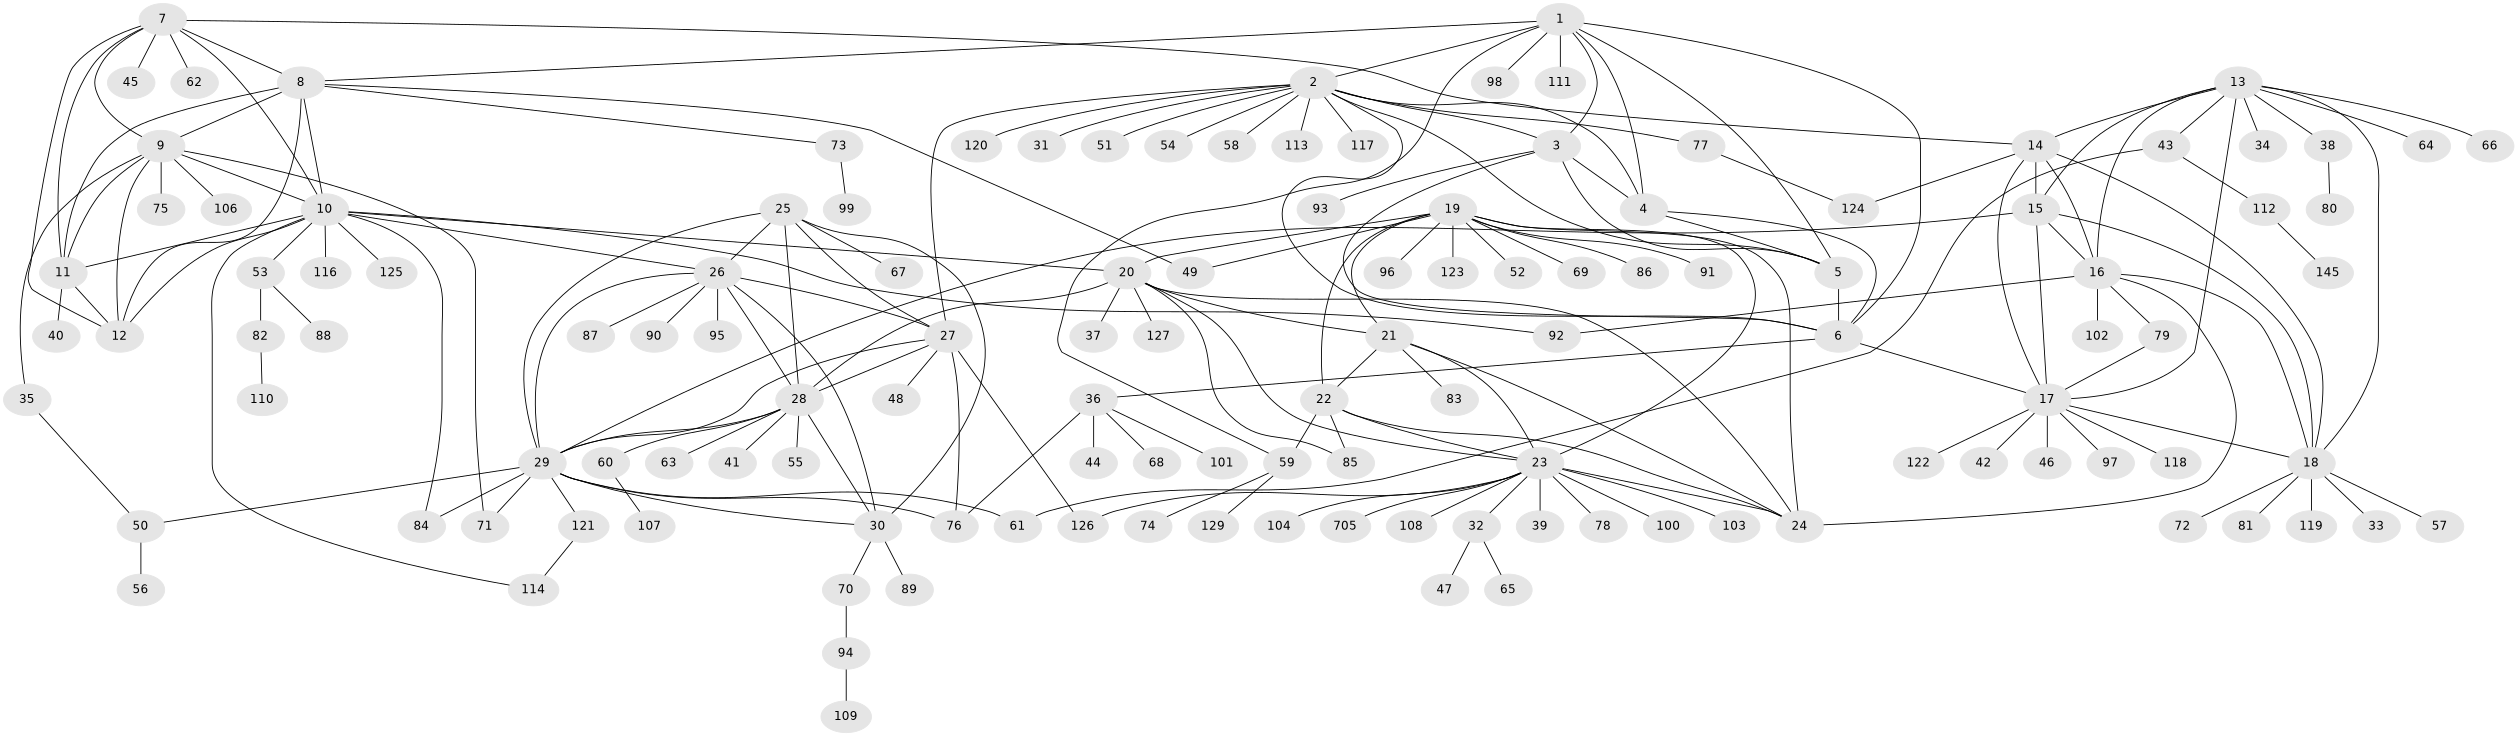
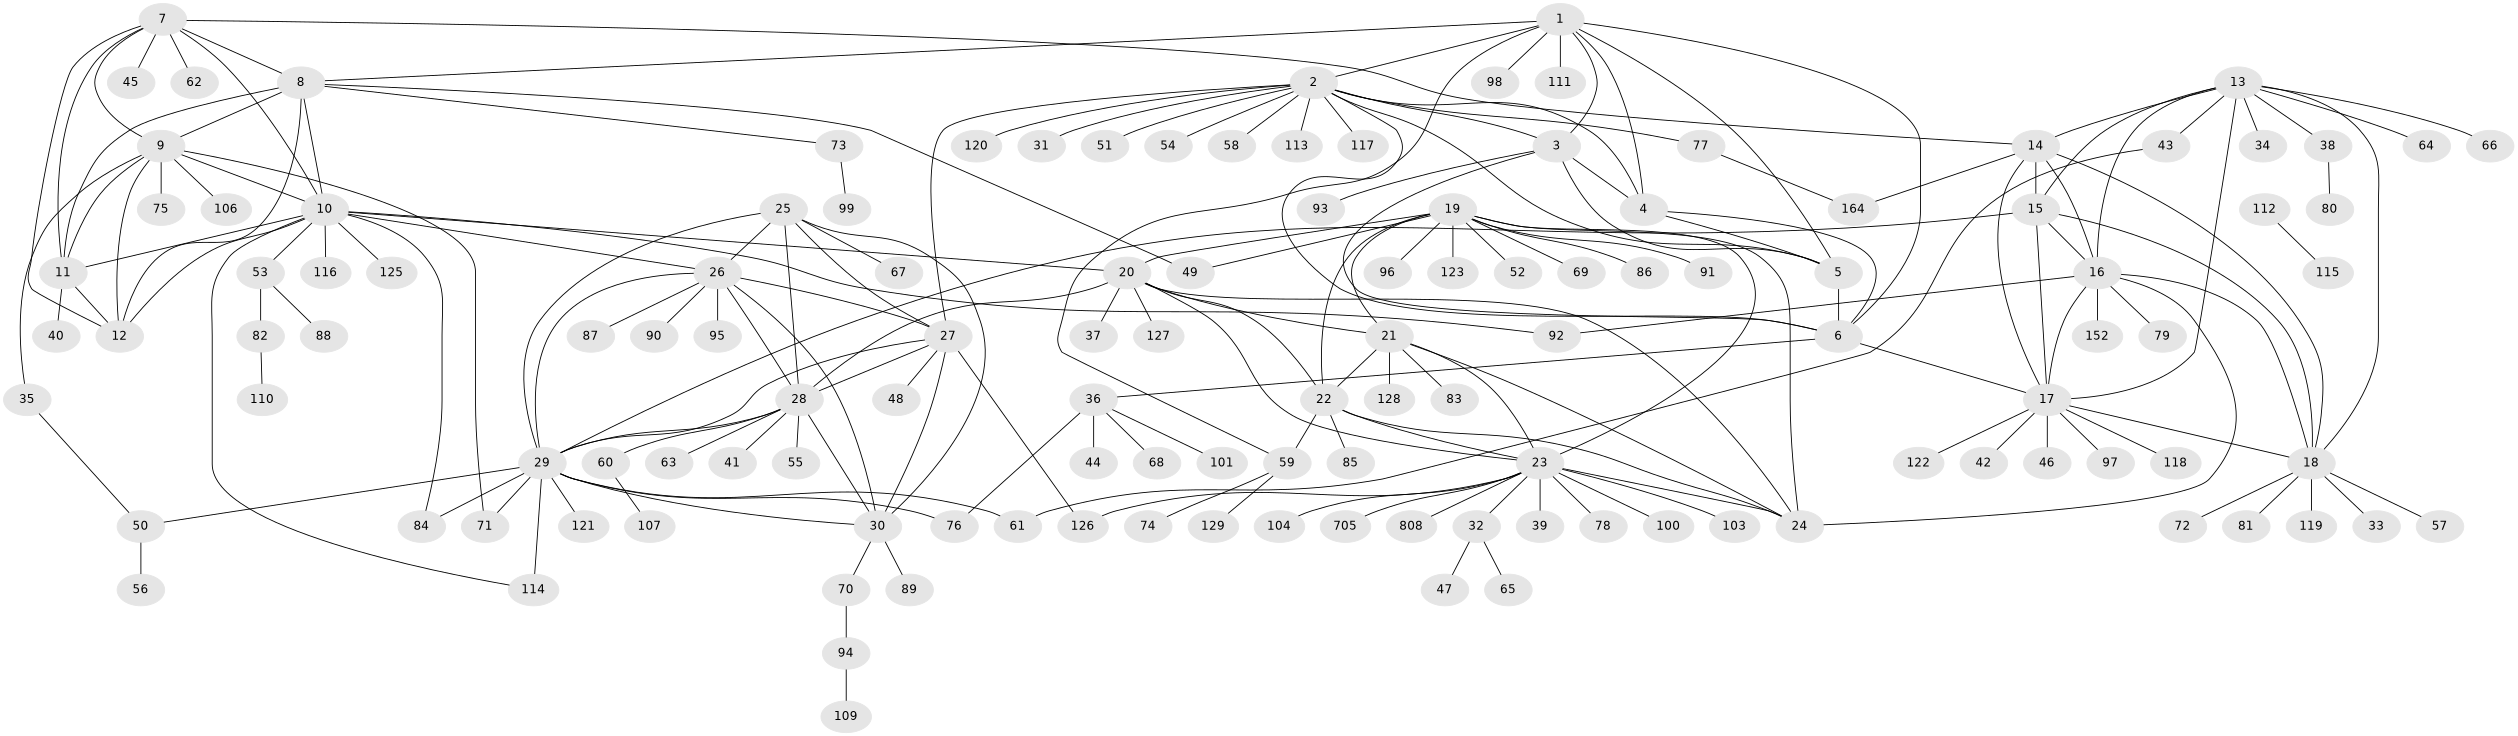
edge "43" -- "112": removed
node "124": label "124" -> "164"
node "145": label "145" -> "115"
node "102": label "102" -> "152"
edge "79" -- "17": now "16" -- "17"
edge "20" -- "85": now "20" -- "22"
node "128": added
edge "27" -- "76": now "27" -- "30"
node "108": label "108" -> "808"
edge "121" -- "114": now "29" -- "114"
